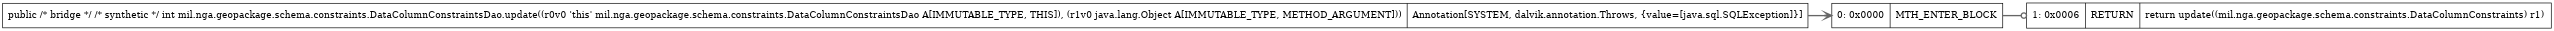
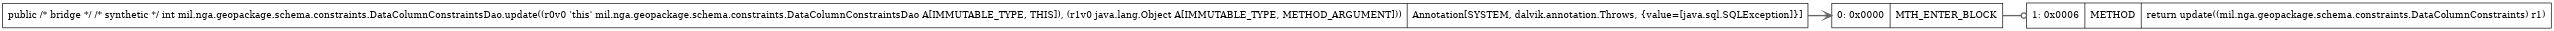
node "1: 0x0006": text "RETURN" -> "METHOD"
